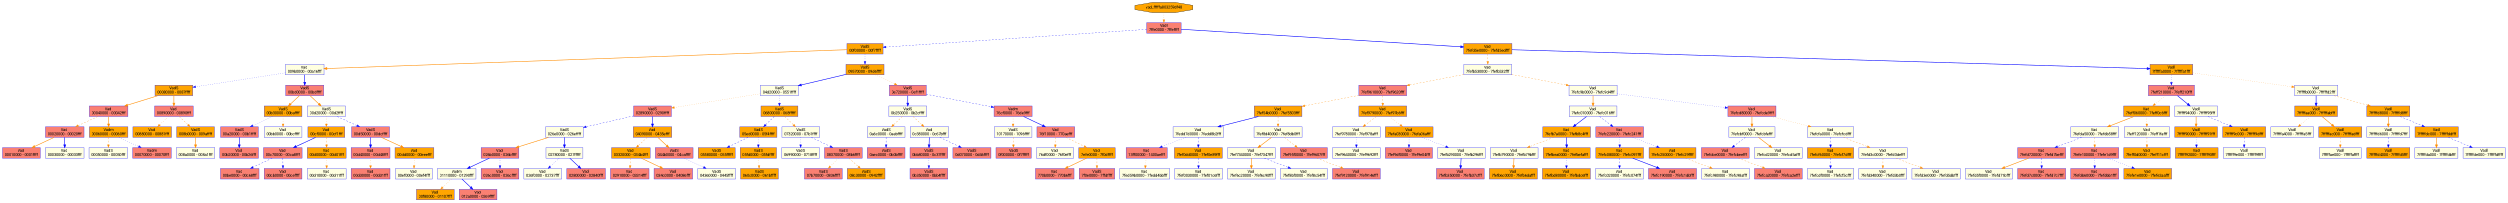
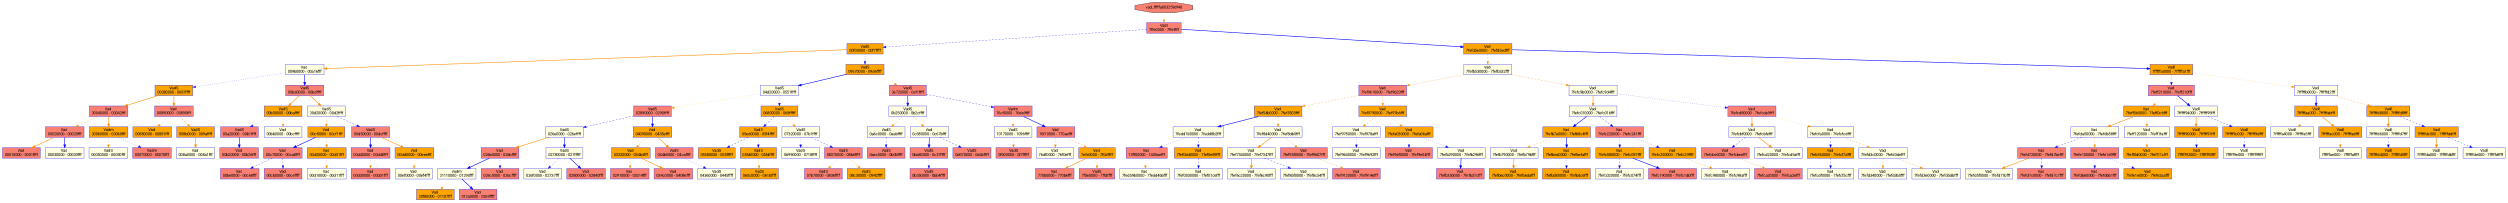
node "vad_fffffa803259df48": fillcolor orange -> salmon
